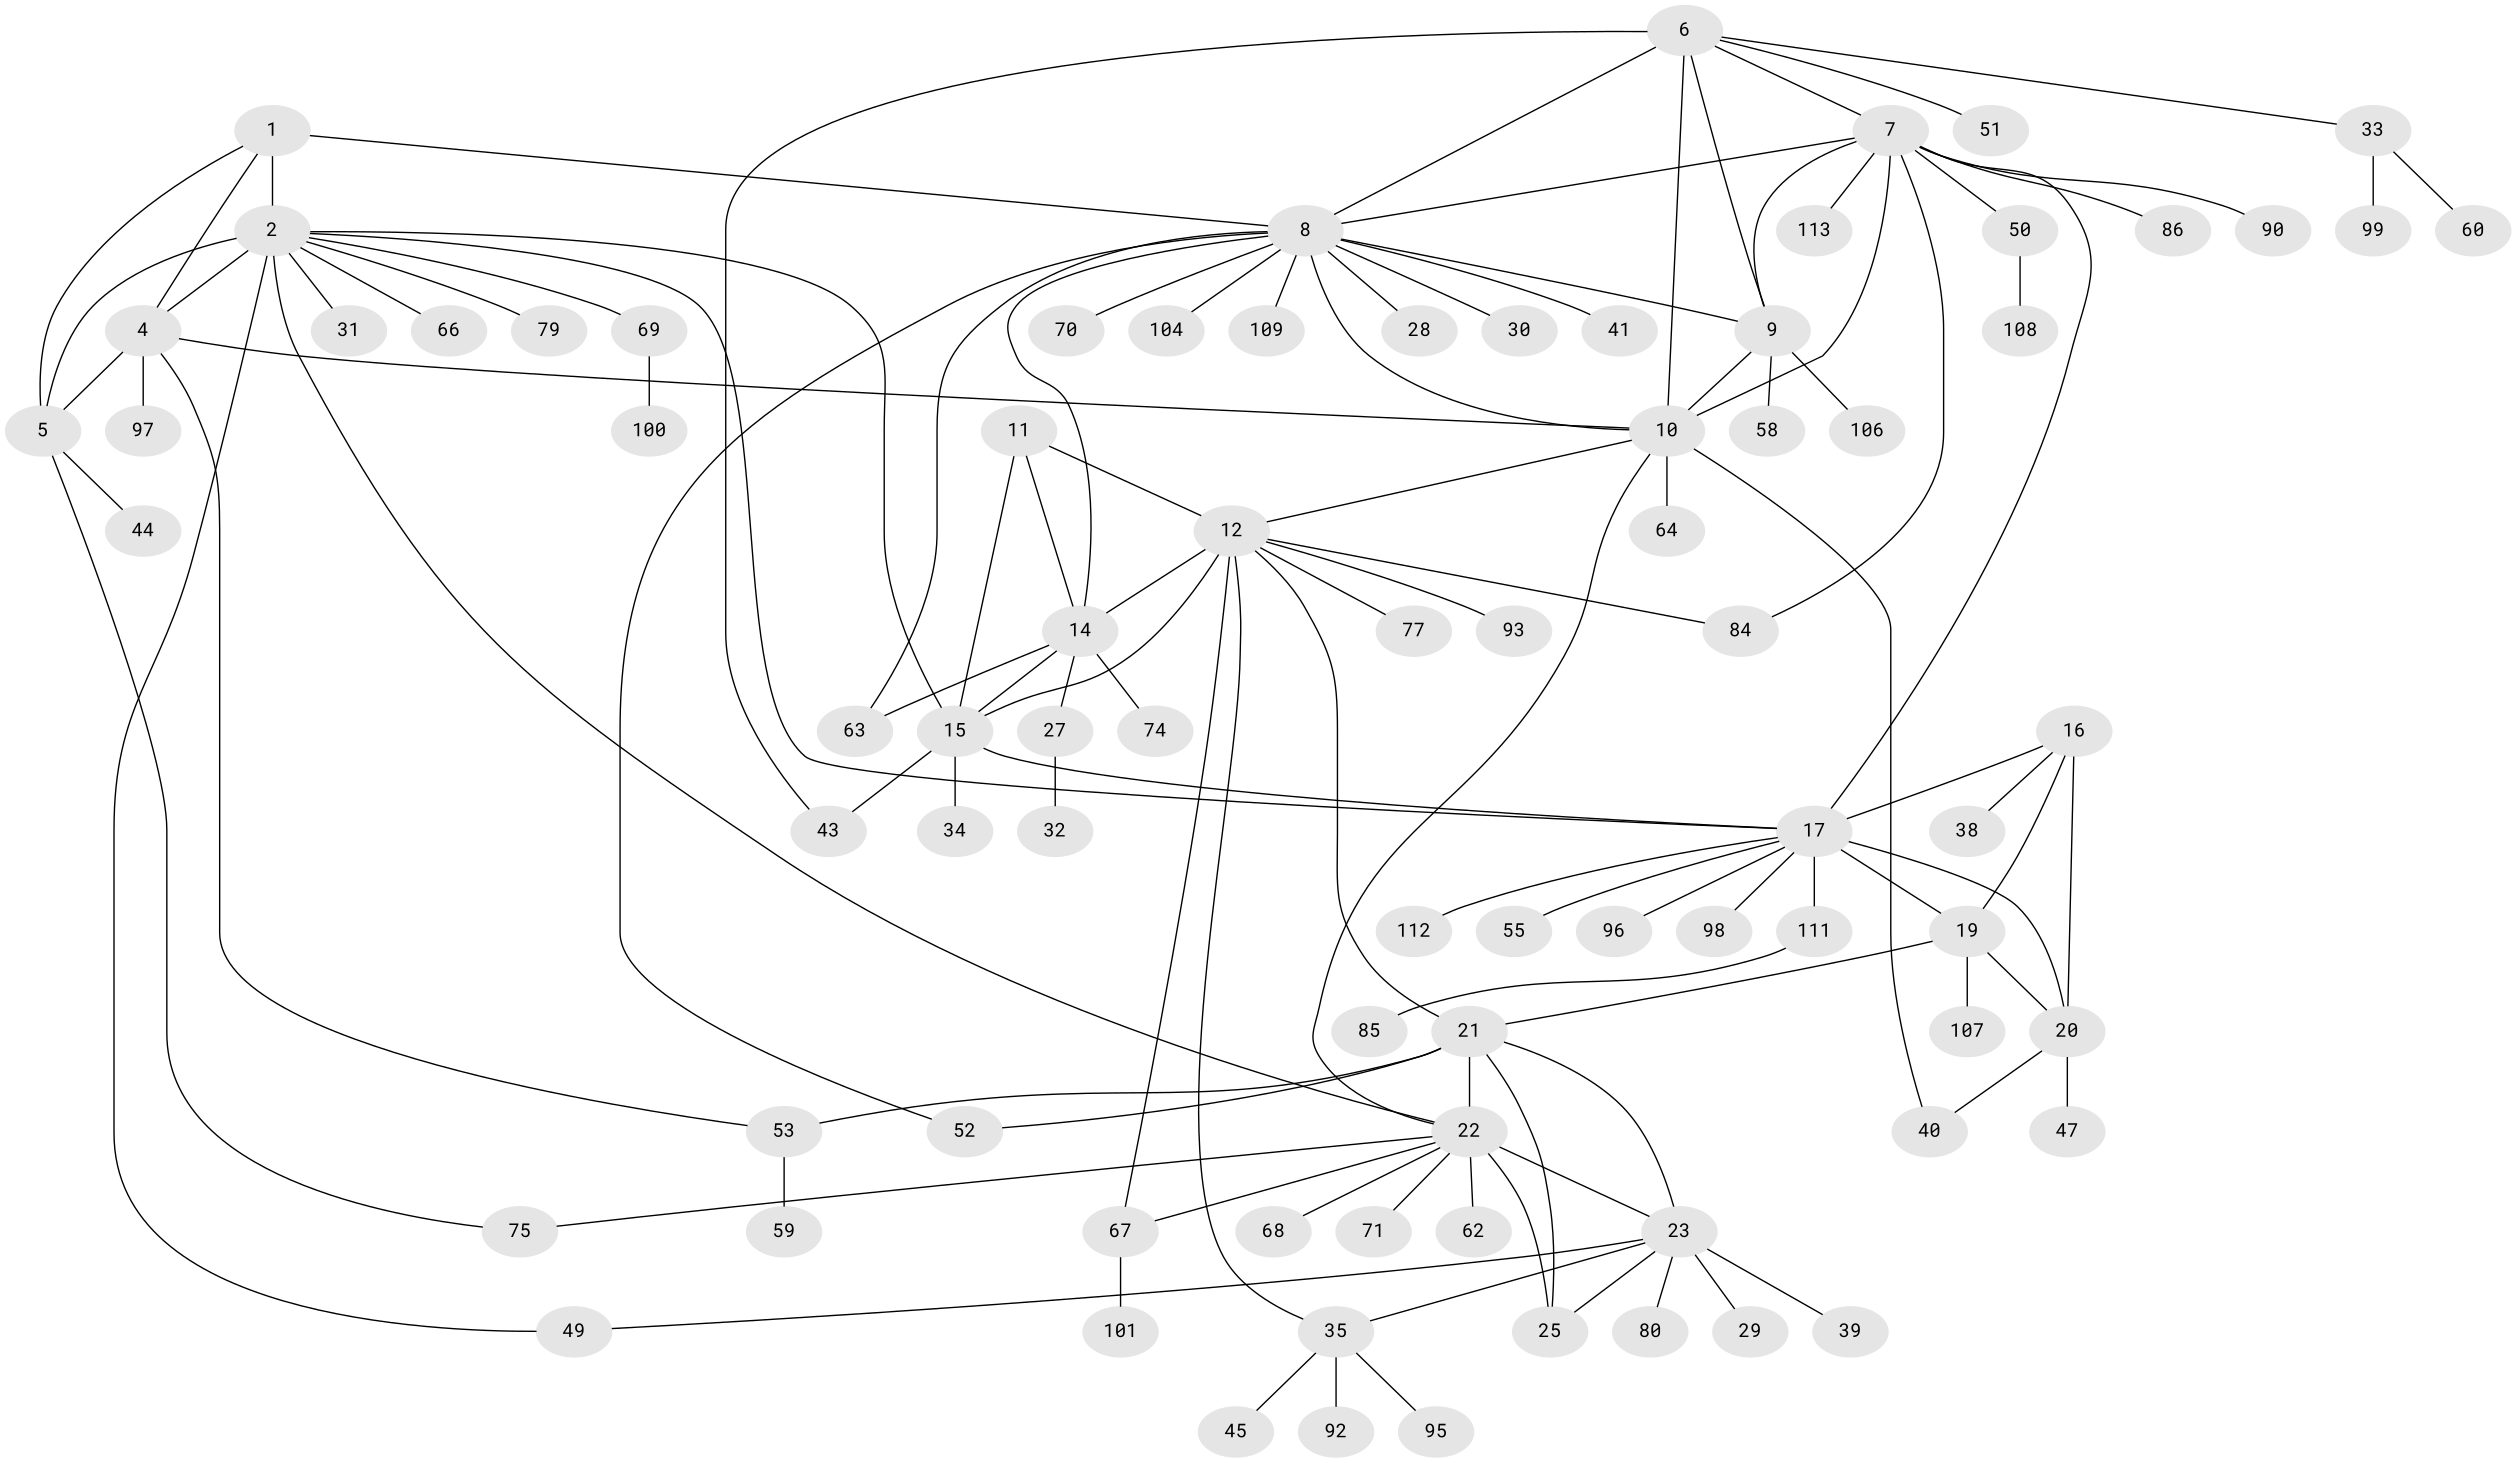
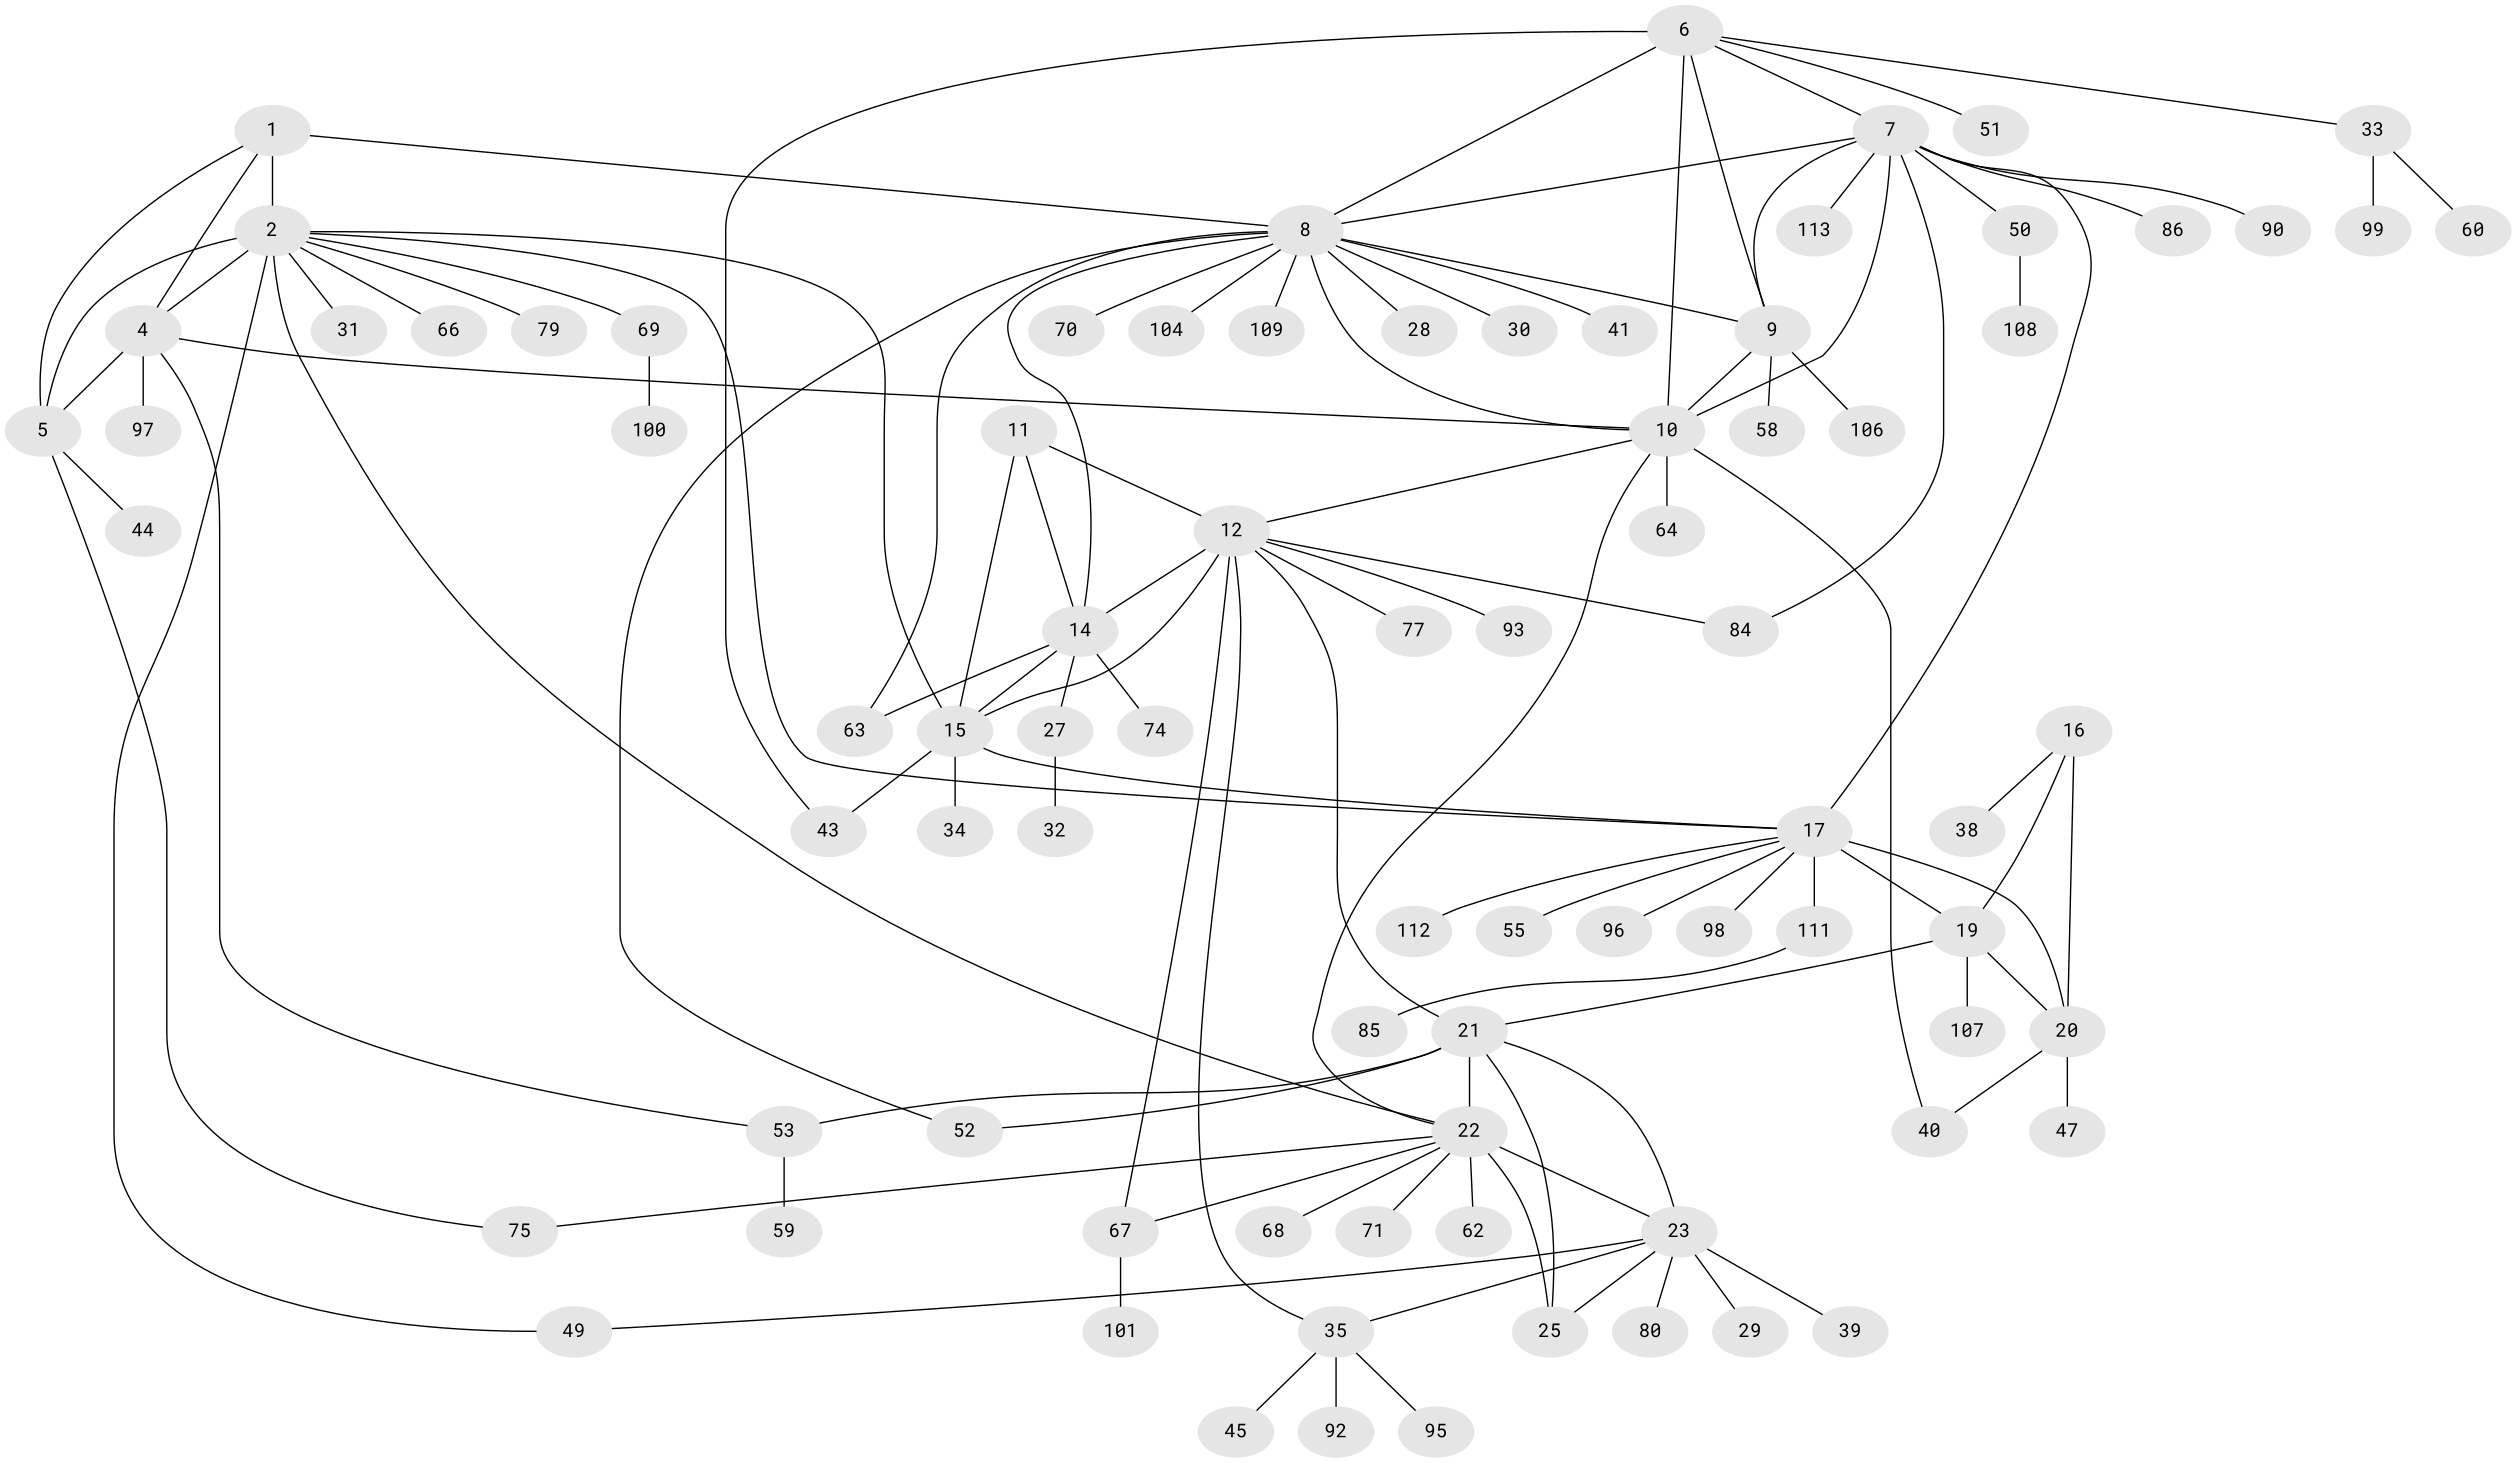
edge "16" -- "17": removed
